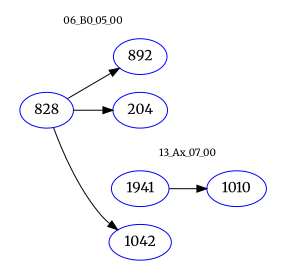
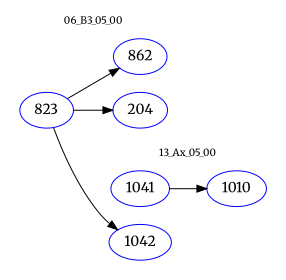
cluster "06_B0_05_00": label "06_B0_05_00" -> "06_B3_05_00"
node "892": label "892" -> "862"
node "828": label "828" -> "823"
cluster "13_Ax_07_00": label "13_Ax_07_00" -> "13_Ax_05_00"
node "1941": label "1941" -> "1041"
